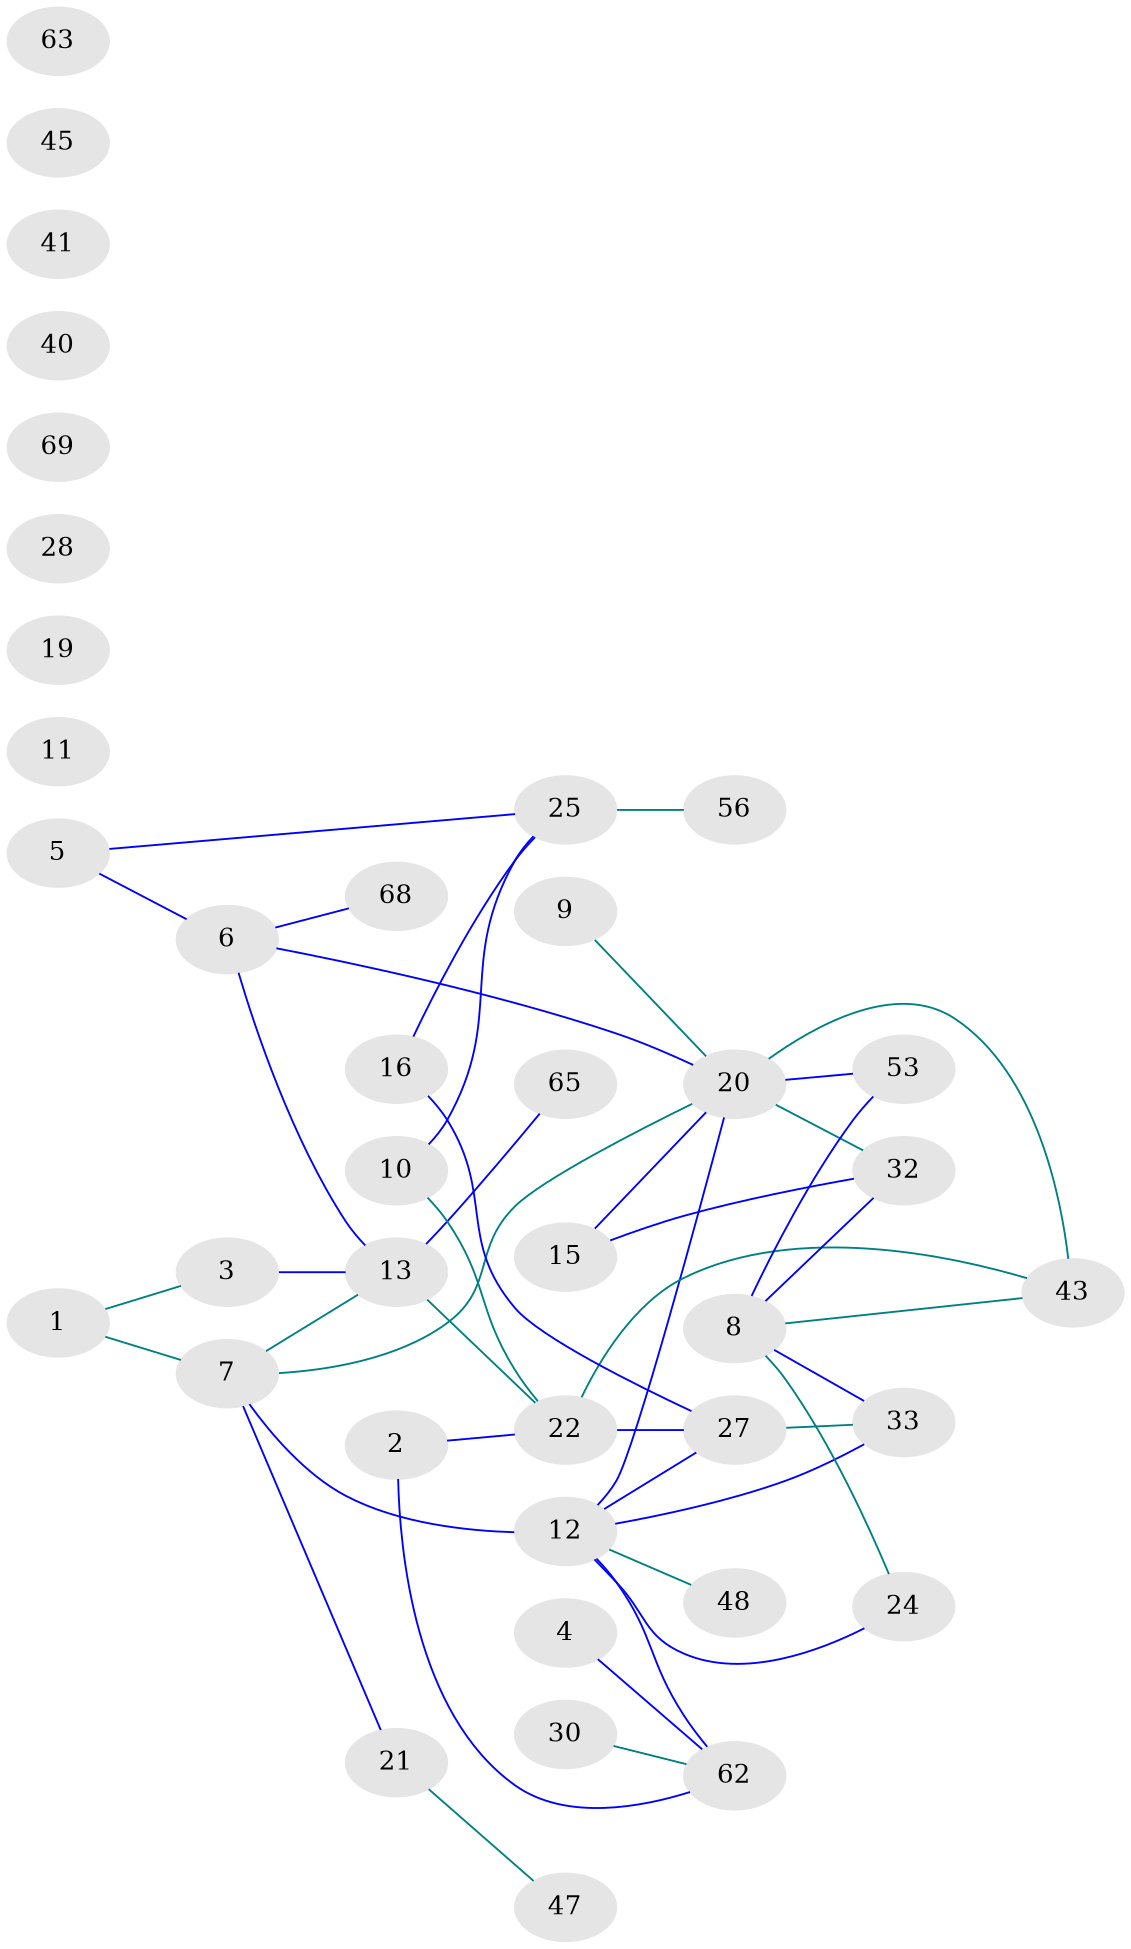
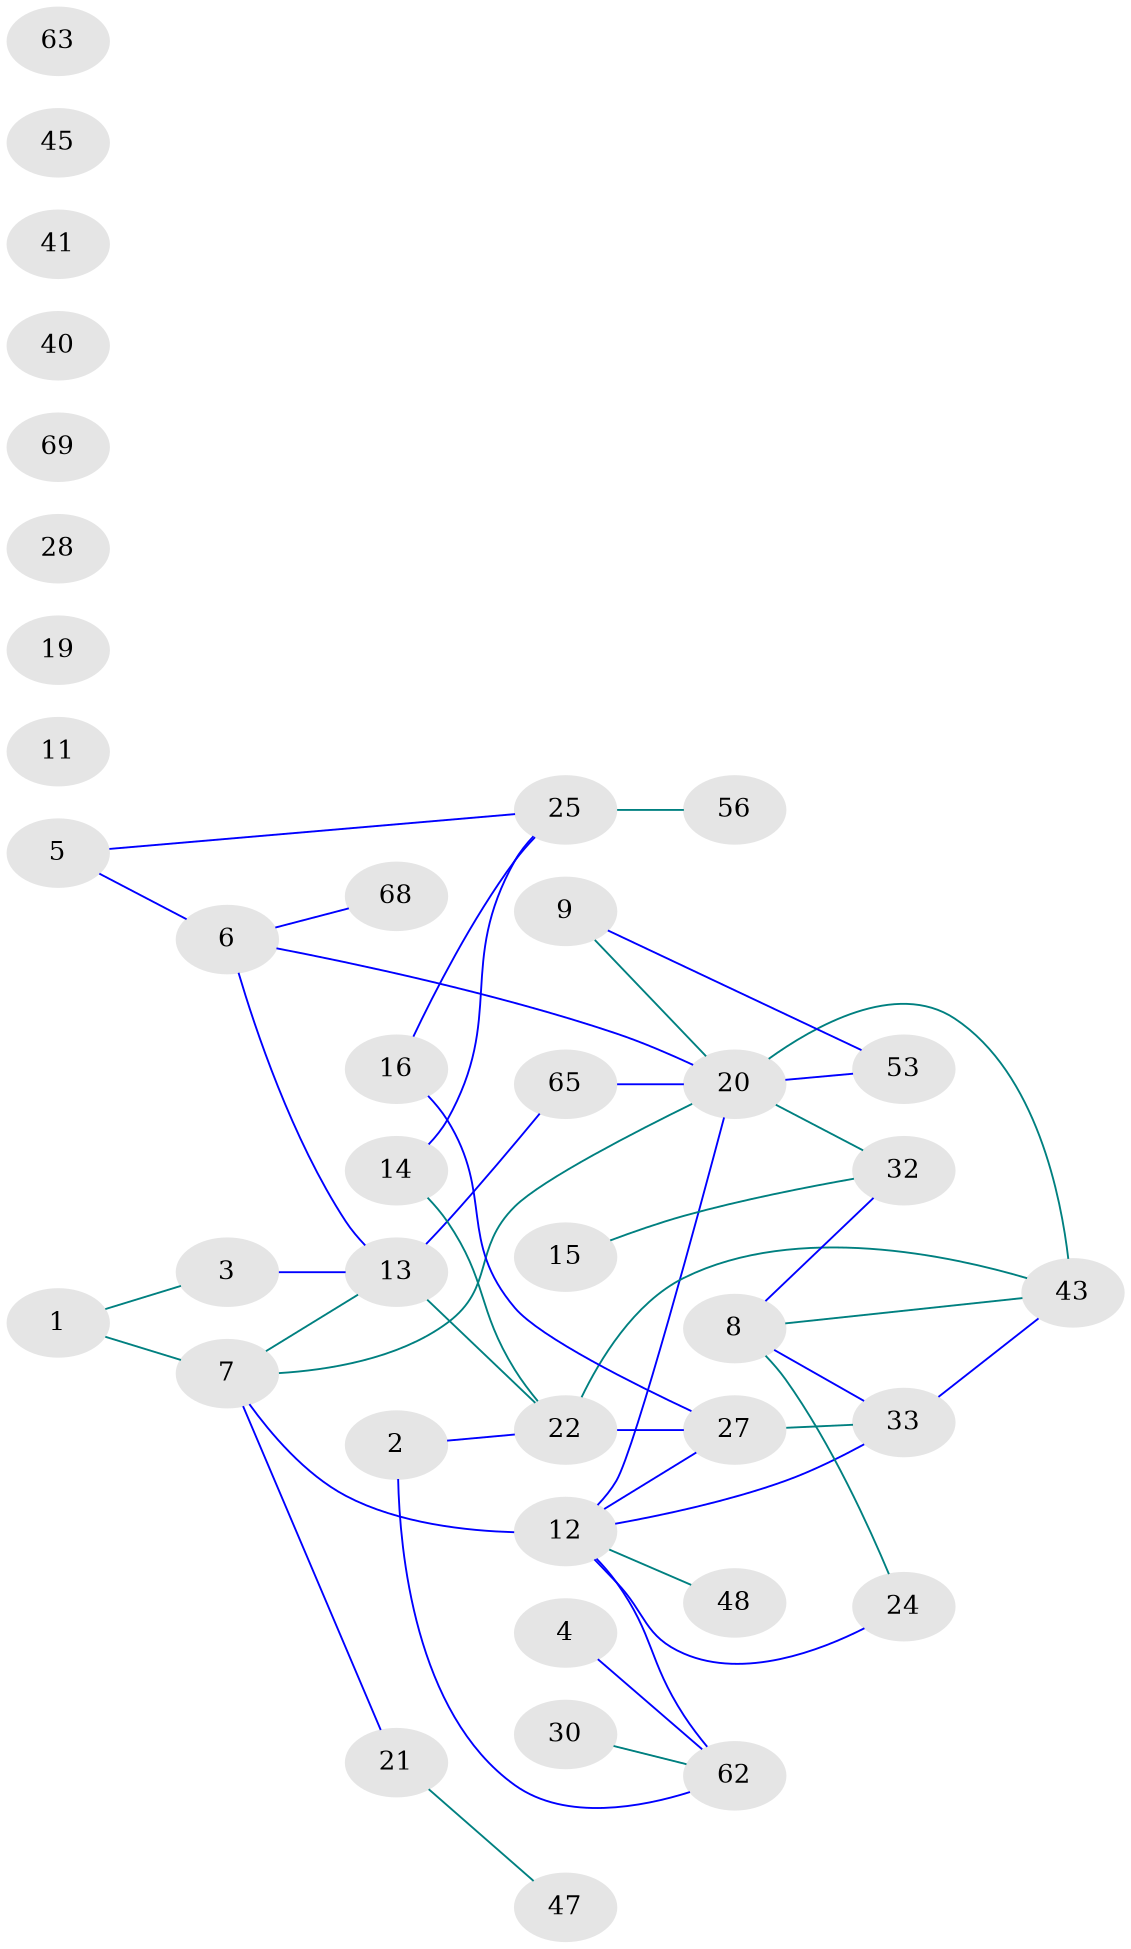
edge "20" -- "15": now "20" -- "65"
node "10": label "10" -> "14"
edge "53" -- "8": now "53" -- "9"
edge "32" -- "15": color blue -> teal
edge "43" -- "33": added
